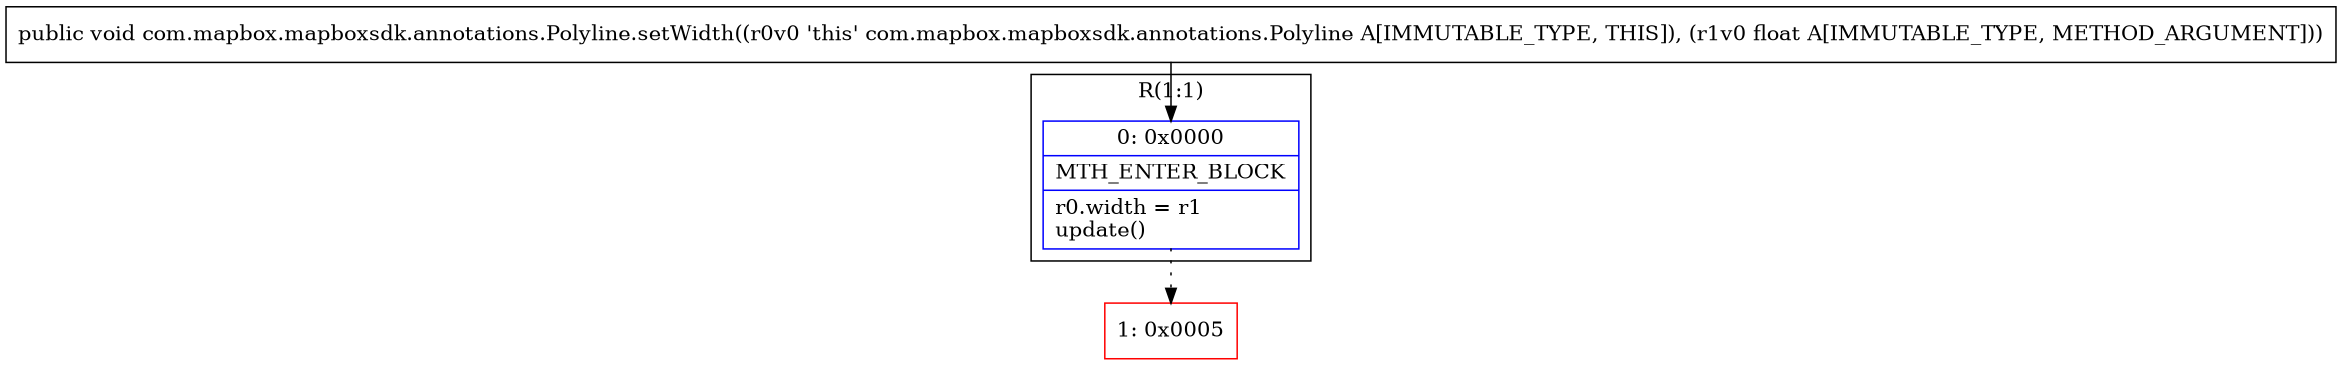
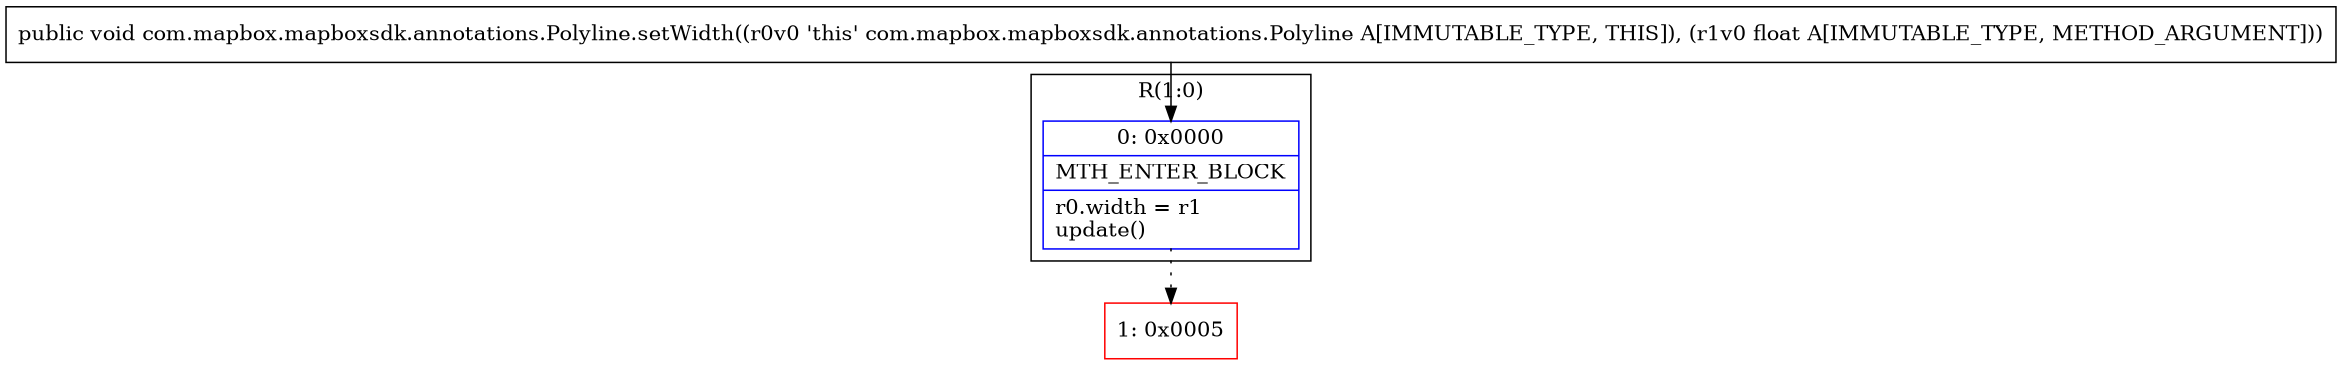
cluster "R(1:1)": label "R(1:1)" -> "R(1:0)"
